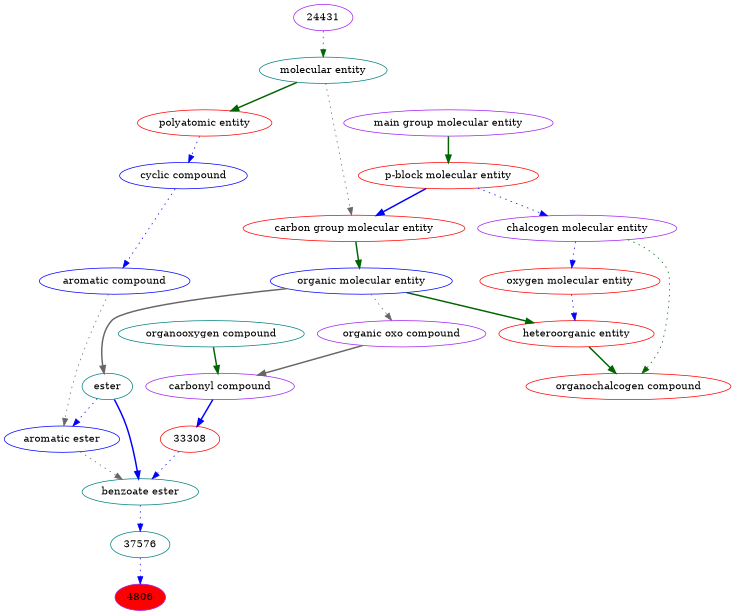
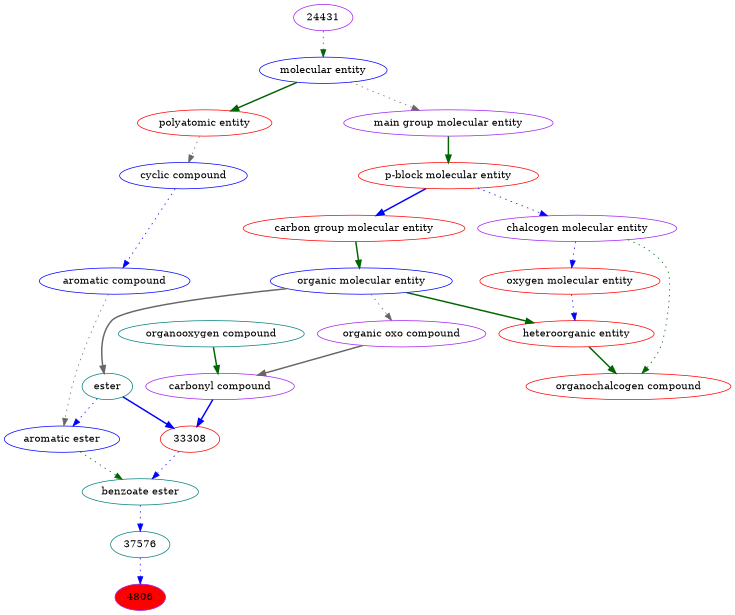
node "molecular entity": color teal -> blue
edge "polyatomic entity" -> "cyclic compound": color blue -> gray40
edge "molecular entity" -> "carbon group molecular entity": now "molecular entity" -> "main group molecular entity"
edge "ester" -> "benzoate ester": now "ester" -> "33308"
edge "aromatic ester" -> "benzoate ester": color gray40 -> darkgreen
